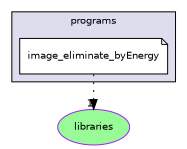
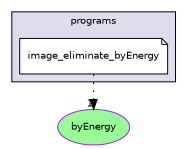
node "libraries": label "libraries" -> "byEnergy"
